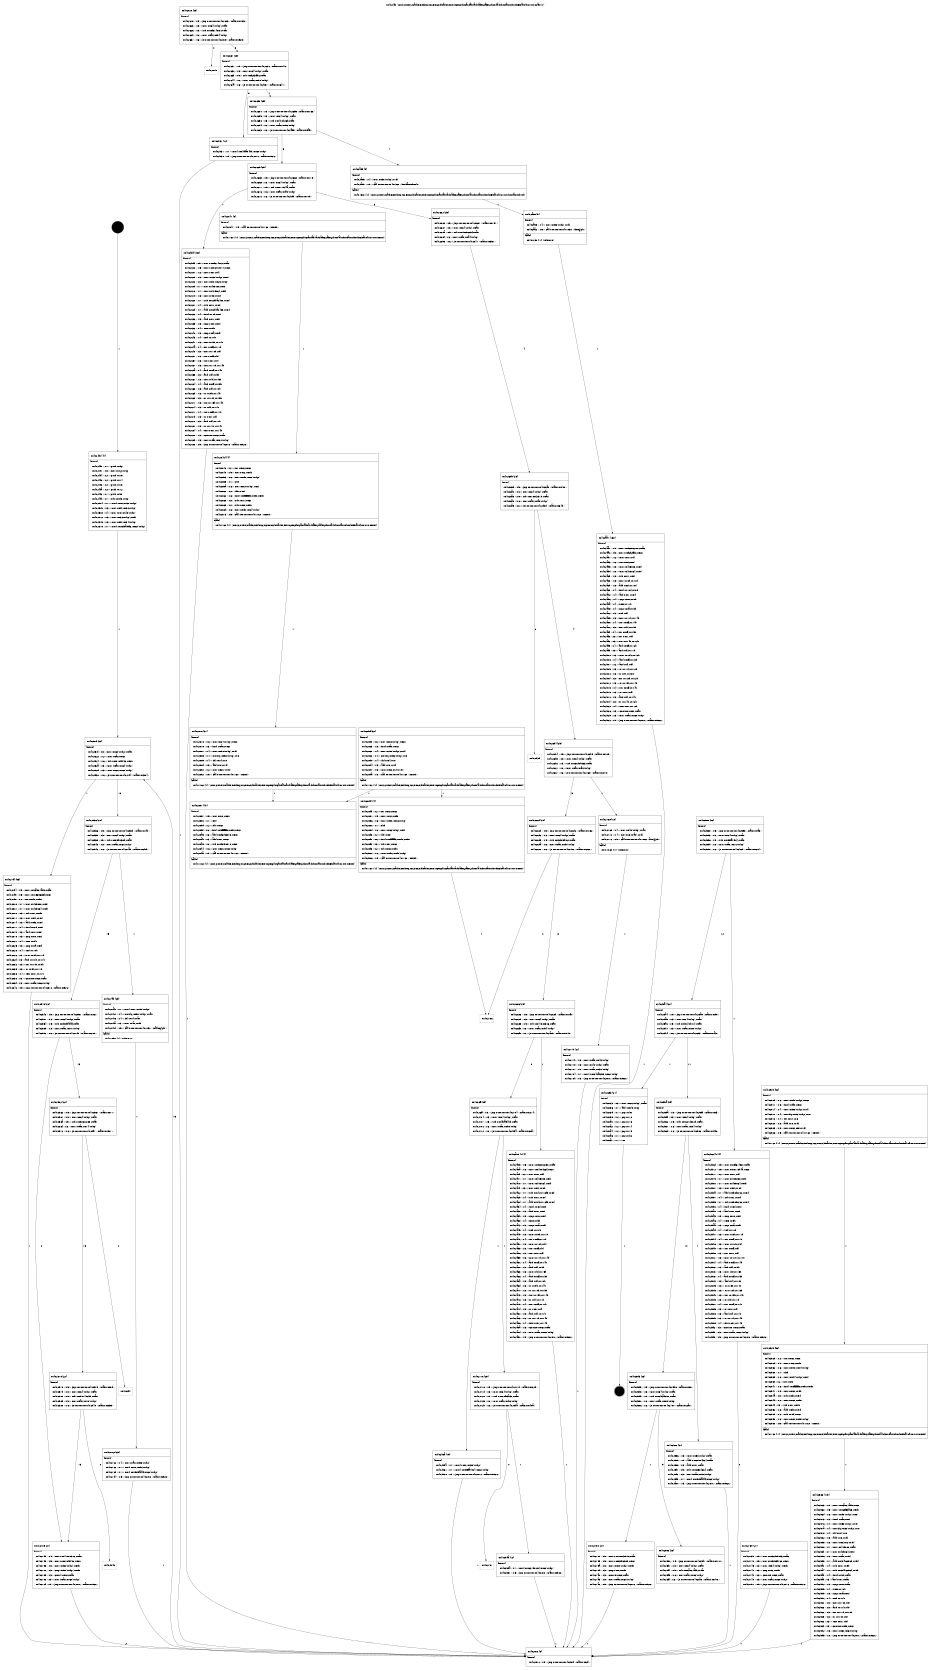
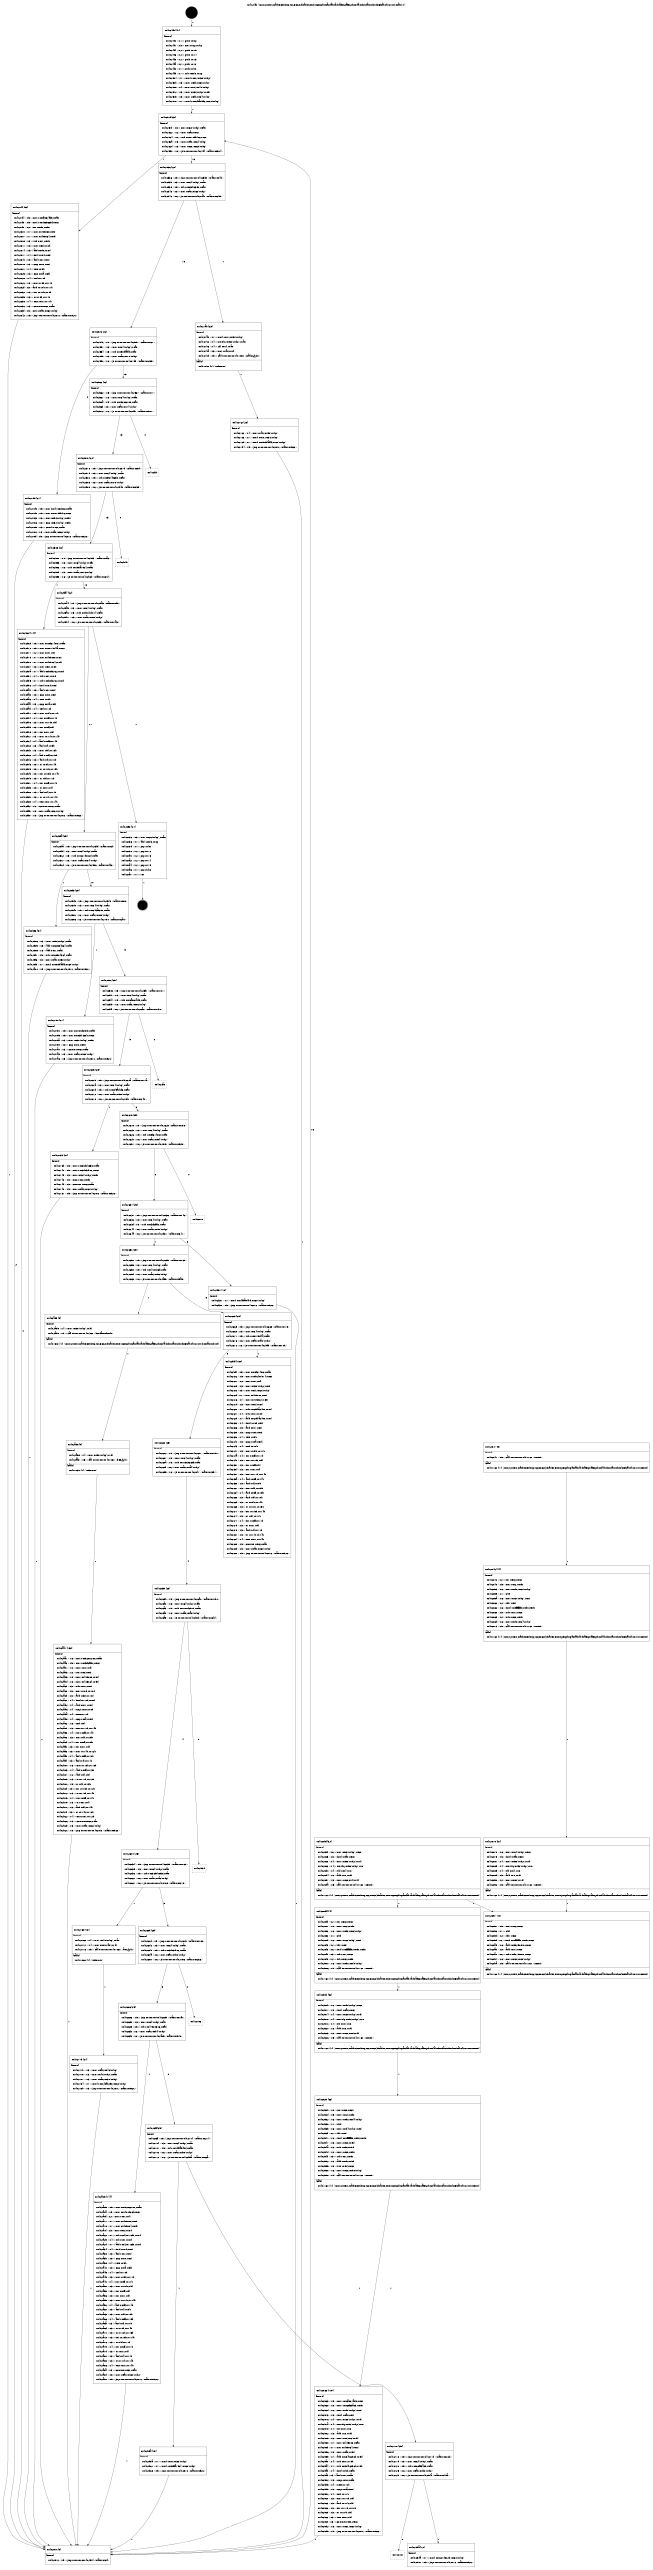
edge "0x4028df [44]" -> "0x402756": now "0x4028df [44]" -> "0x40290b [32]"
node "0x402605 [25]": added
node "0x402ca8": added
edge "0x402bfd [150]" -> "0x402e1c [5]": removed, label "1"
edge "0x402578 [22]" -> "0x4027d9 [27]": now "0x402578 [22]" -> "0x40258e [22]"
edge "0x4029da [12]" -> "0x402e1c [5]": removed, label "1"
